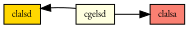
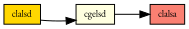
edge "cgelsd" -> "clalsd": reversed
